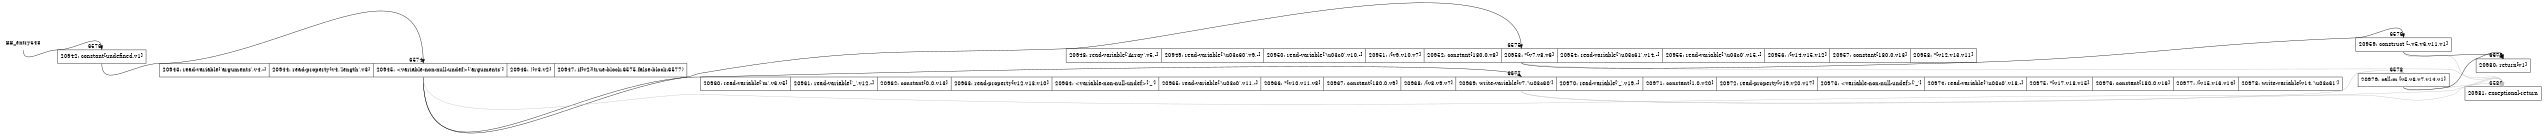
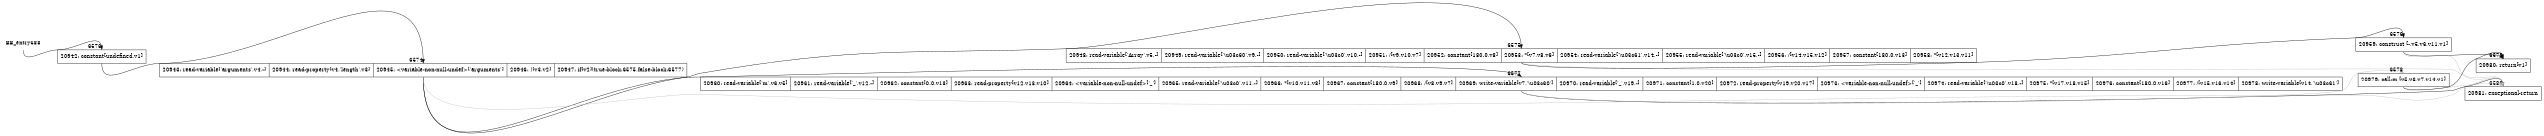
node "BB_entry548": label "BB_entry548" -> "BB_entry588"
edge "20960: read-variable['m',v6,v5]" -> "20981: exceptional-return": color gray -> black
